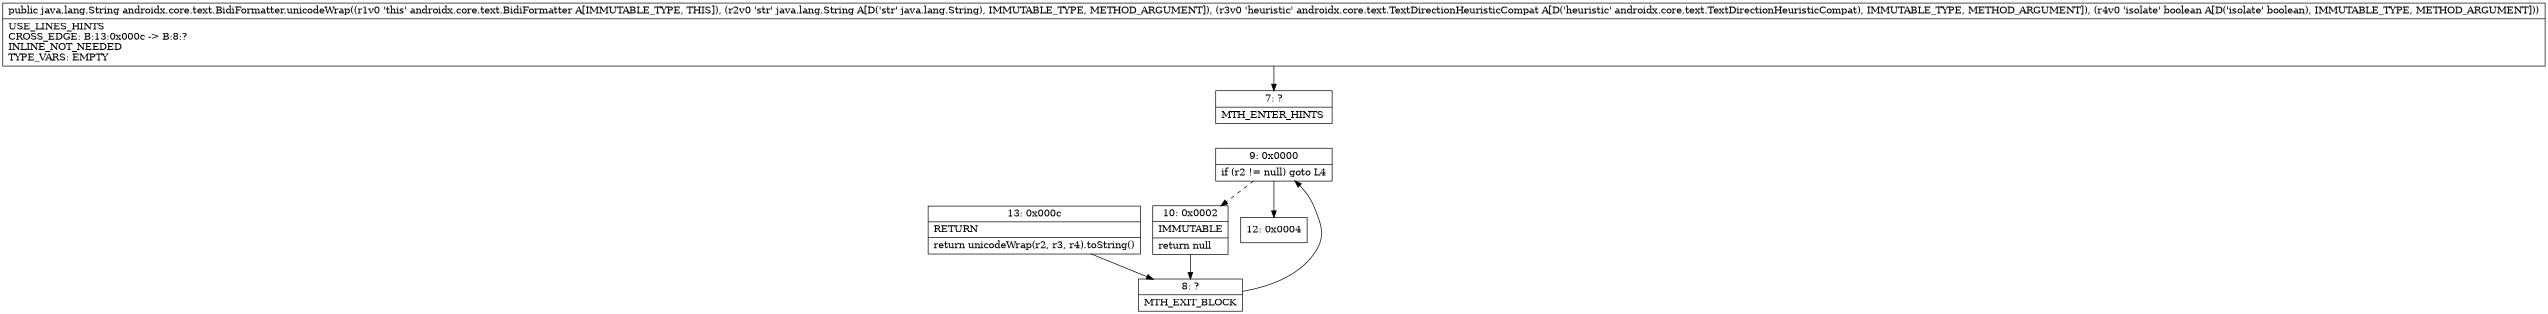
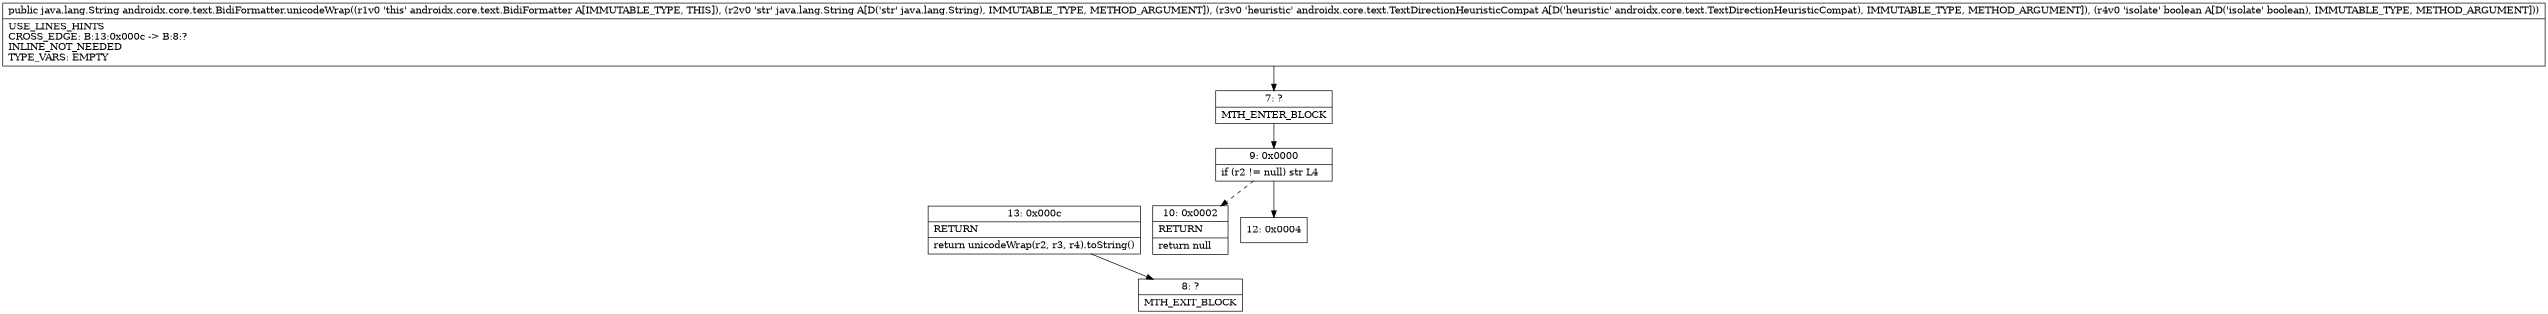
node "7: ?": text "MTH_ENTER_HINTS" -> "MTH_ENTER_BLOCK"
node "9: 0x0000": text "if (r2 != null) goto L4" -> "if (r2 != null) str L4"
node "10: 0x0002": text "IMMUTABLE" -> "RETURN"
edge "8: ?" -> "9: 0x0000": now "7: ?" -> "9: 0x0000"
edge "10: 0x0002" -> "8: ?": removed
